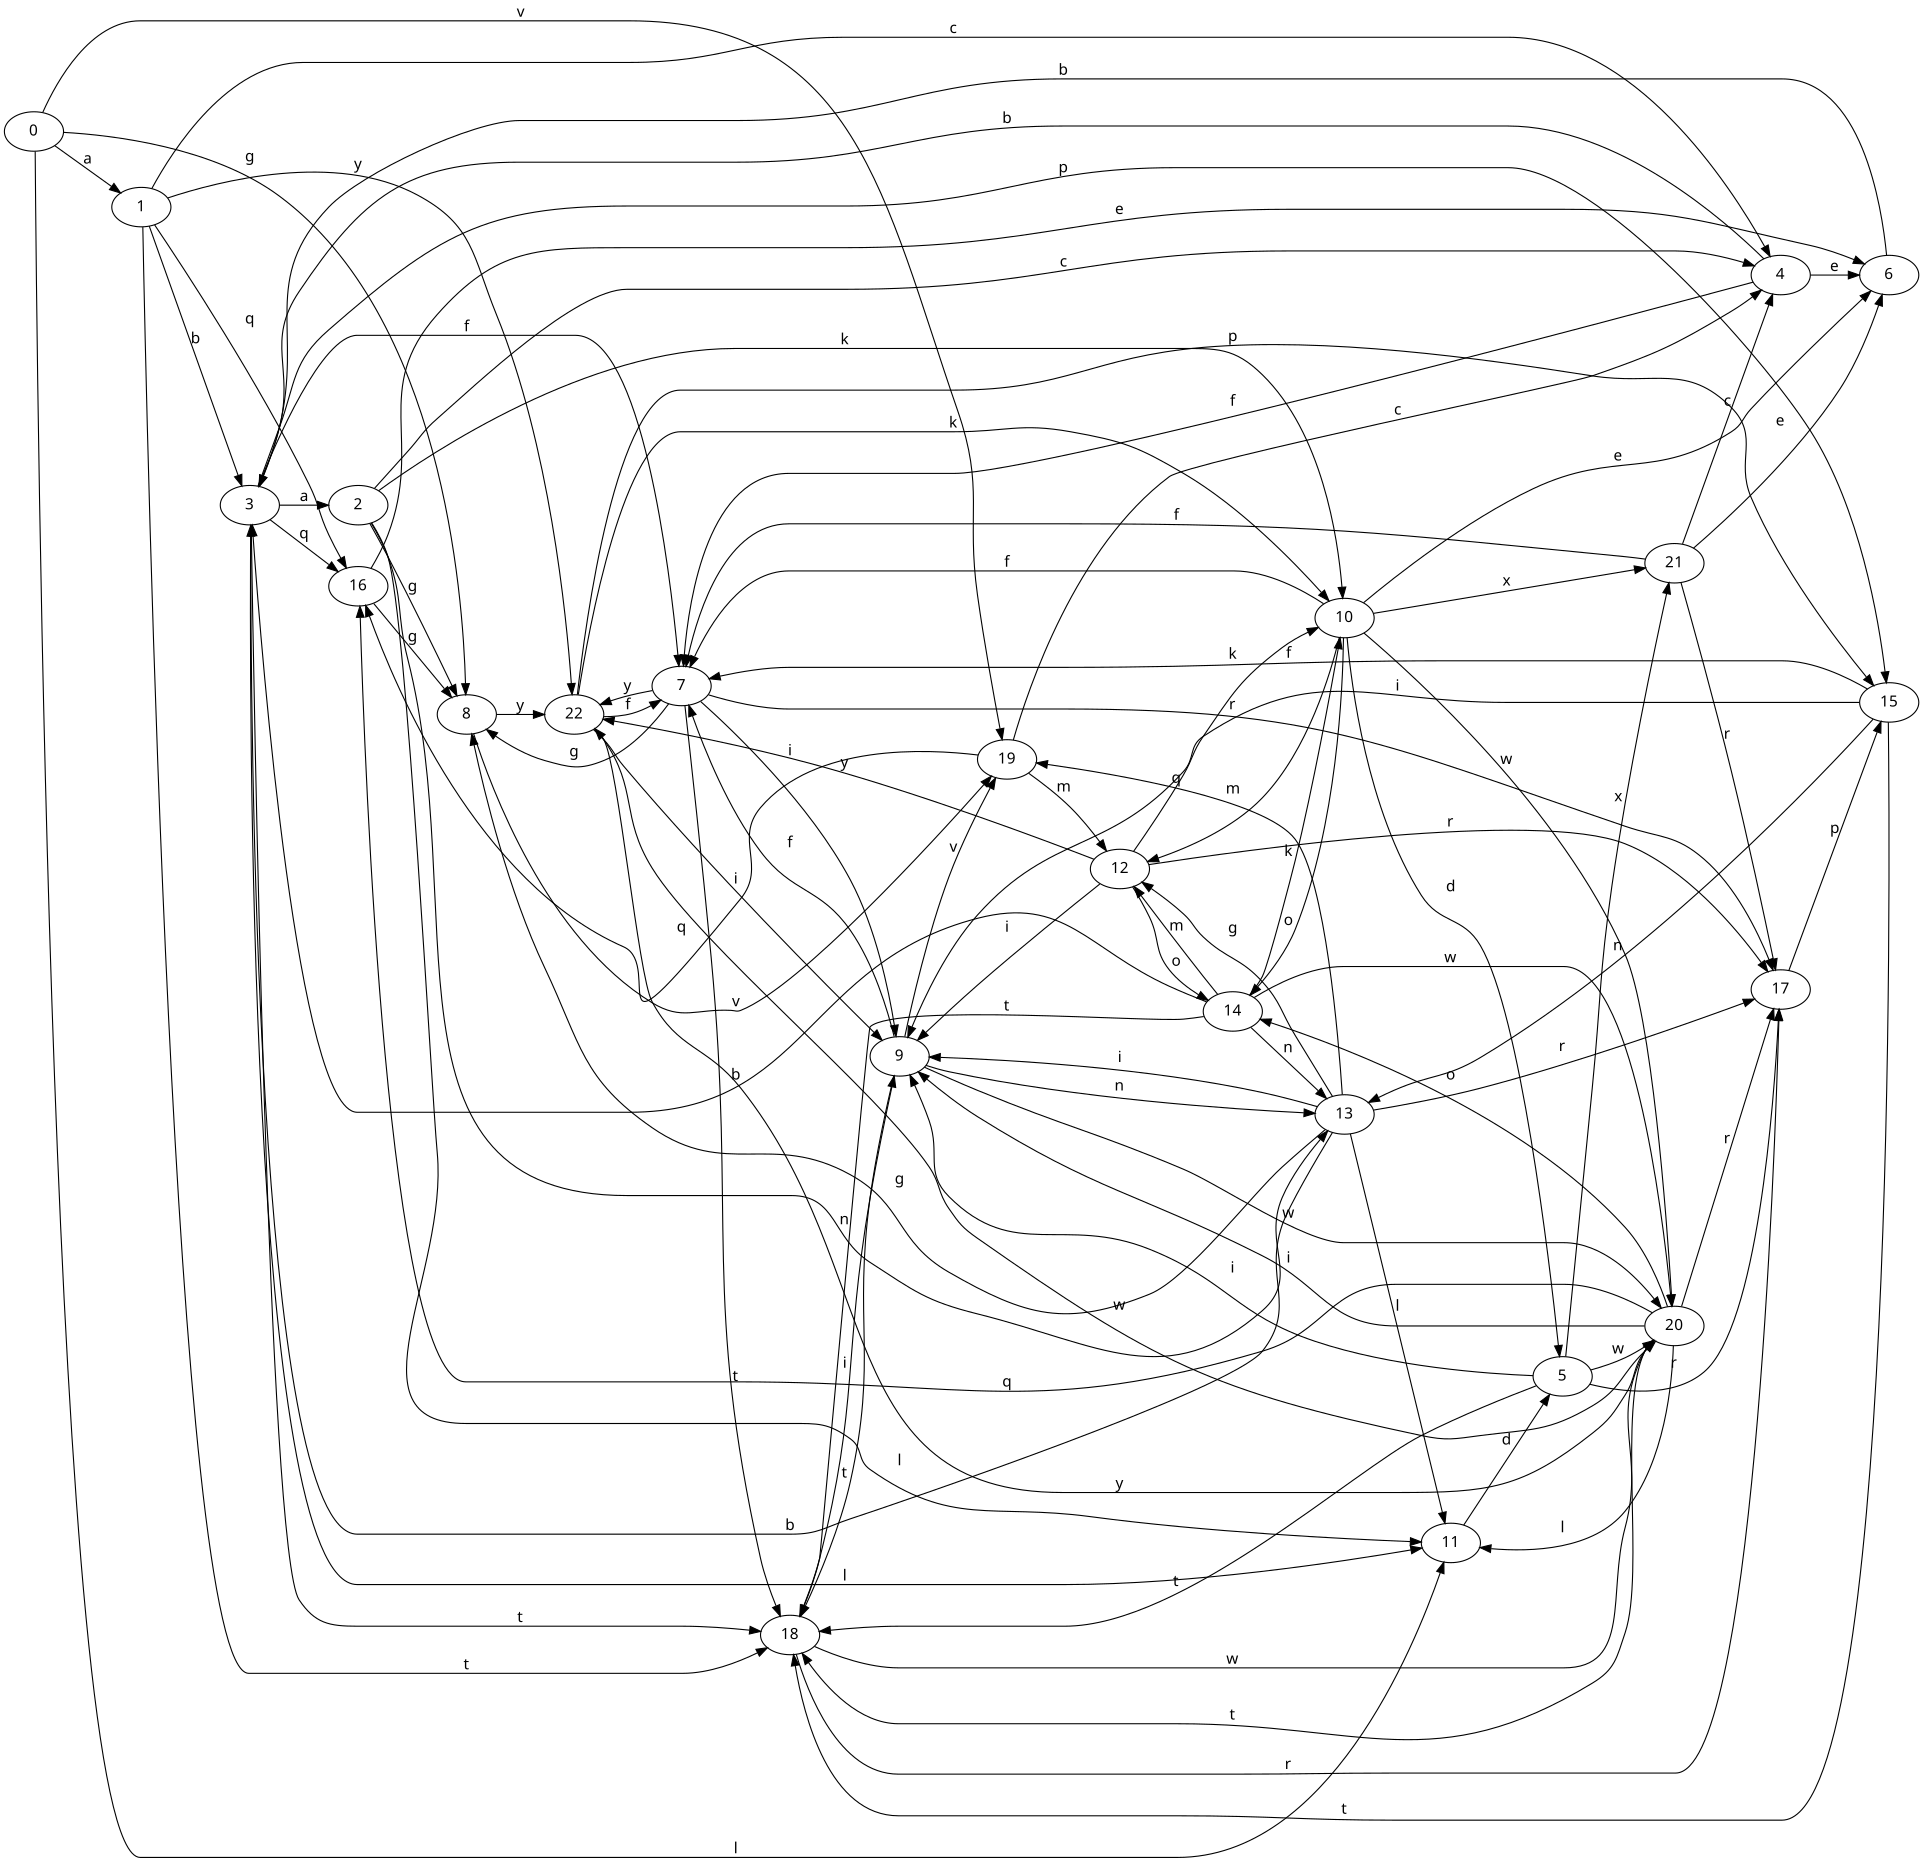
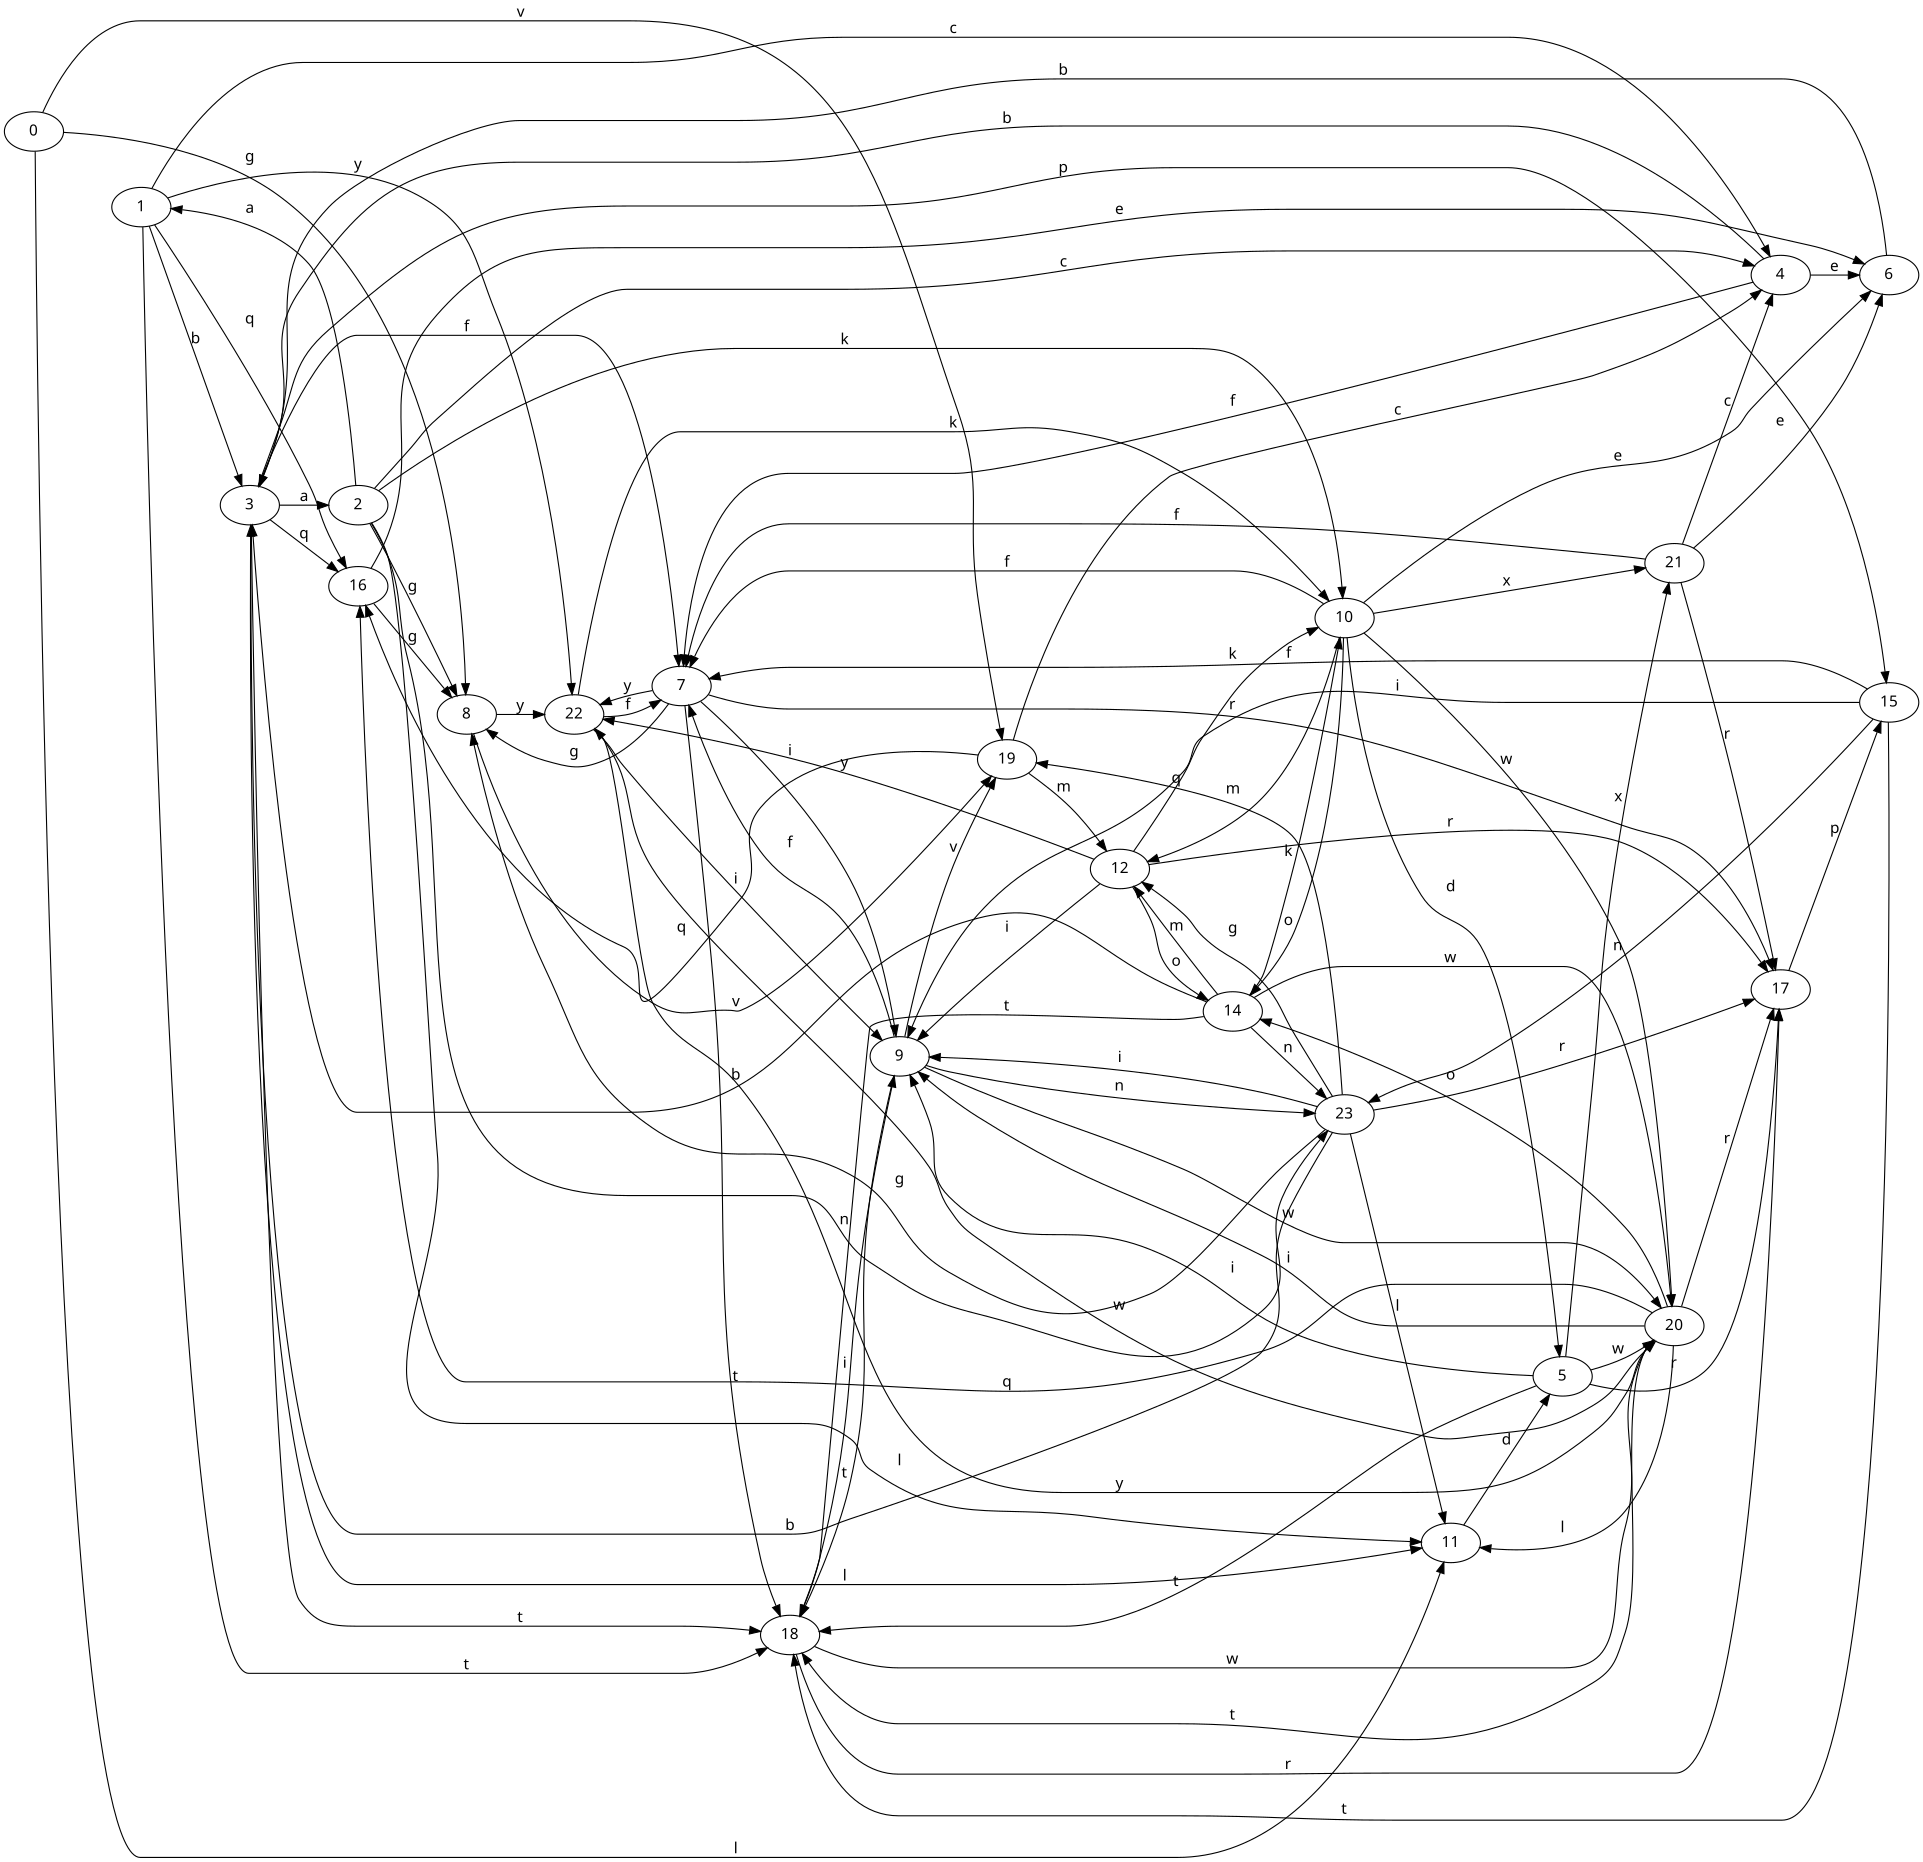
edge "0" -> "1": now "2" -> "1"
edge "22" -> "15": removed, label "p"
node "13": label "13" -> "23"
